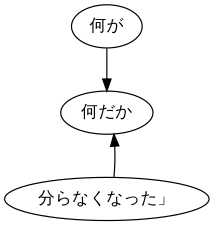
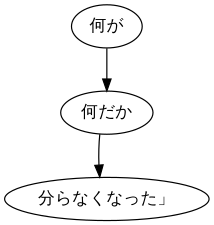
edge "分らなくなった」" -> "何だか": reversed
